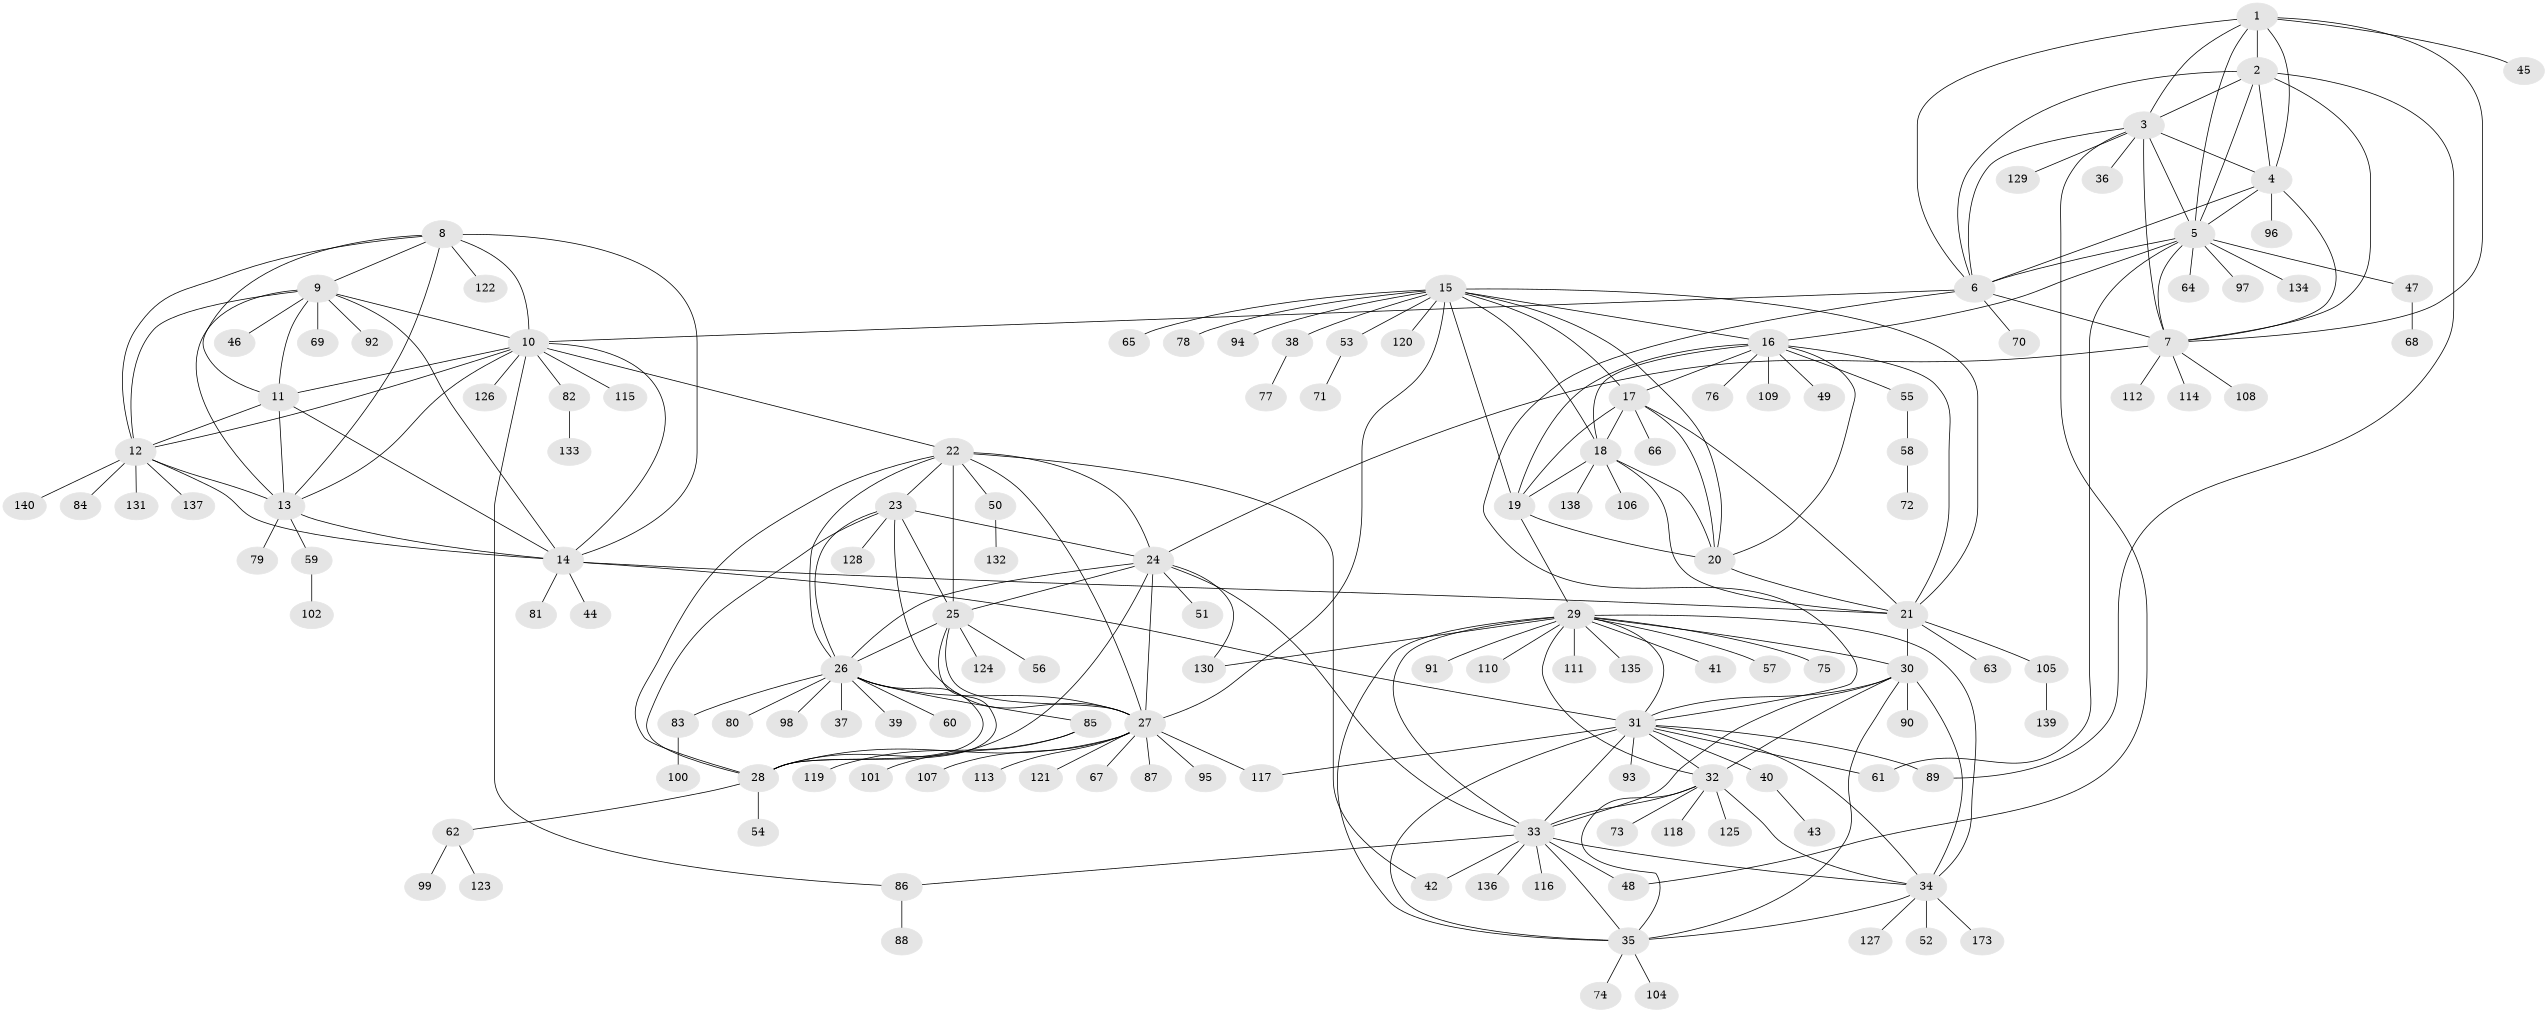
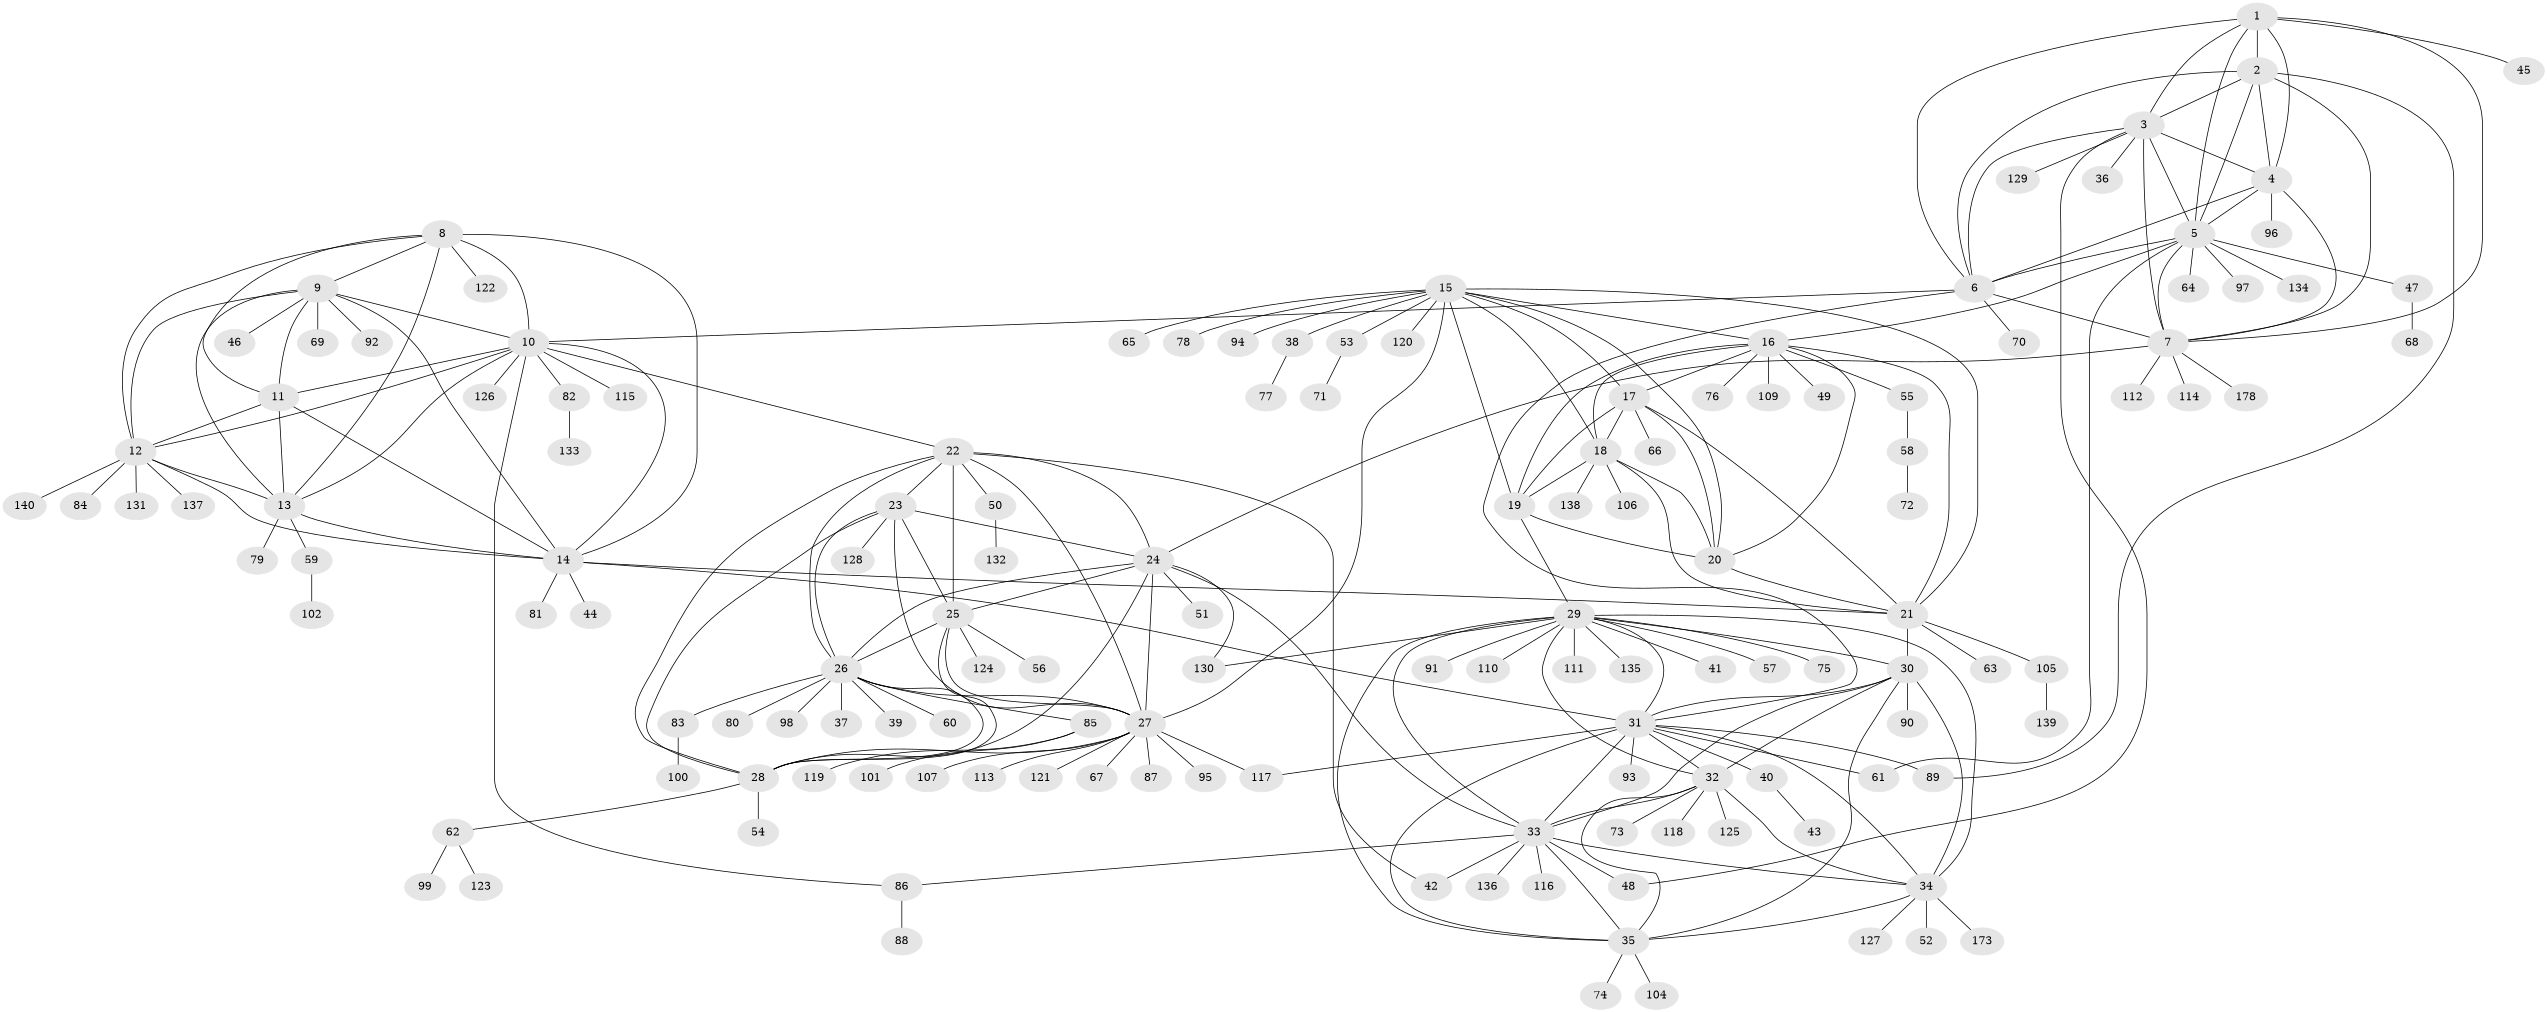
node "108": label "108" -> "178"
